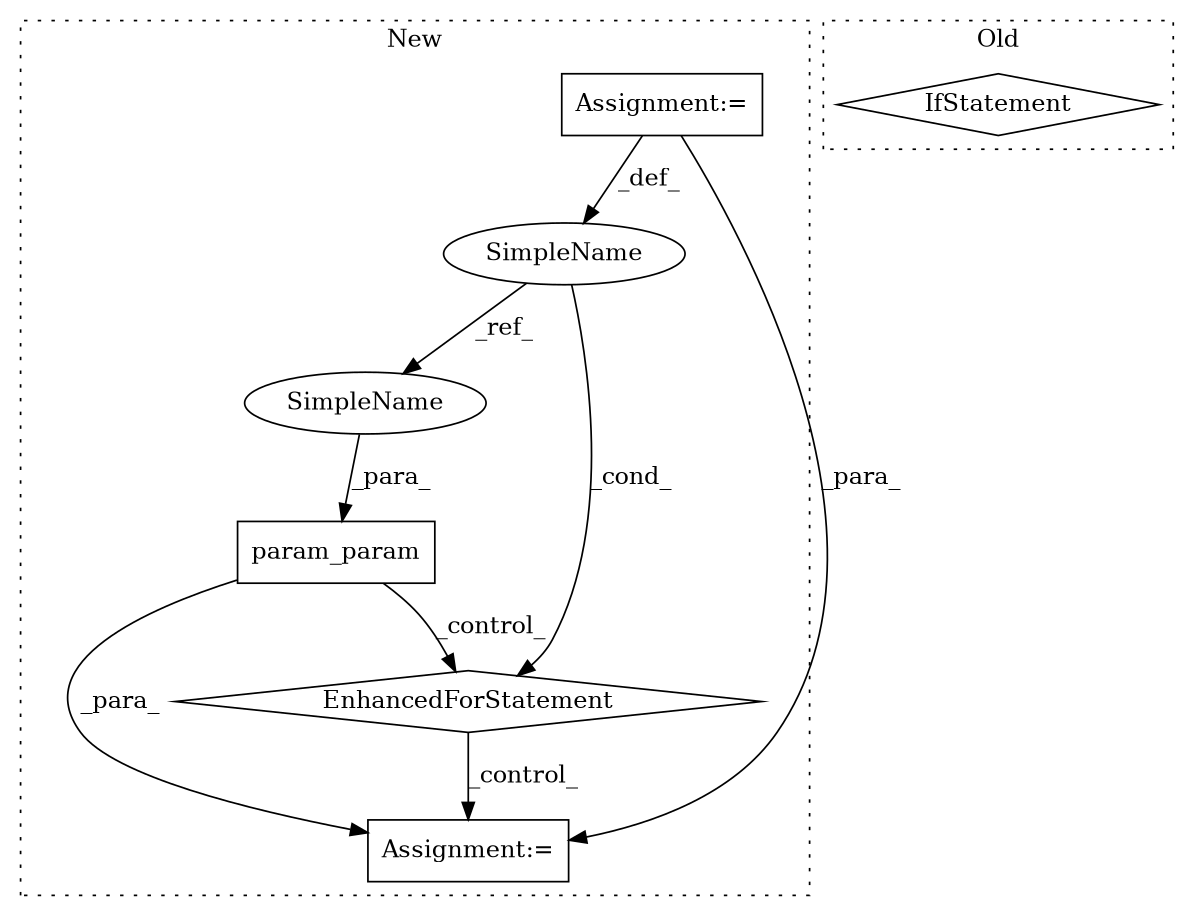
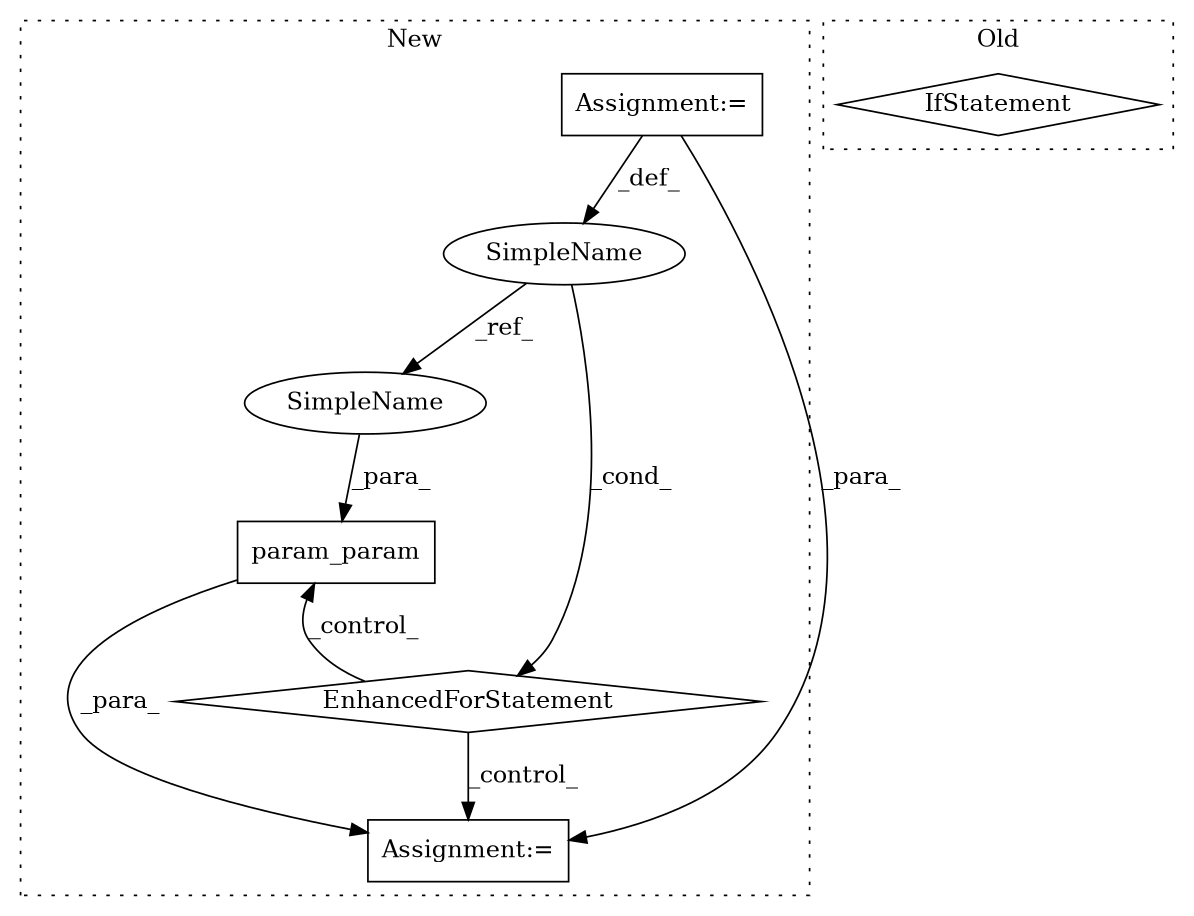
edge "param_param" -> "EnhancedForStatement": reversed
